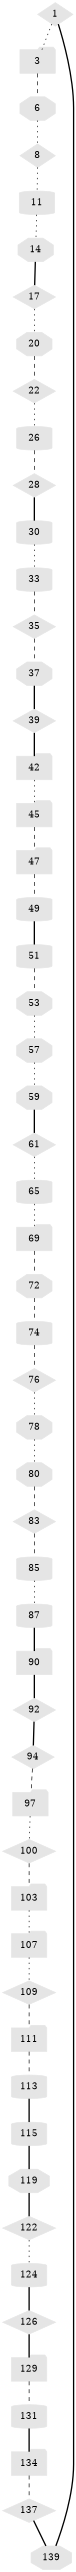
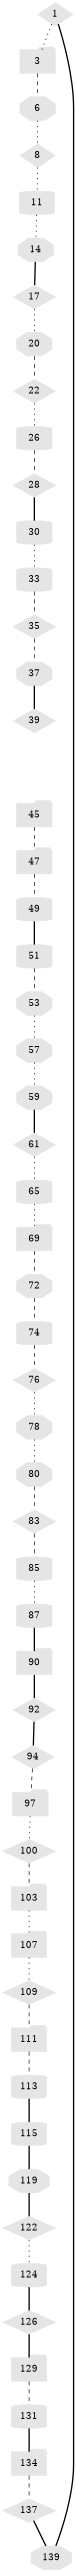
node "42": removed
